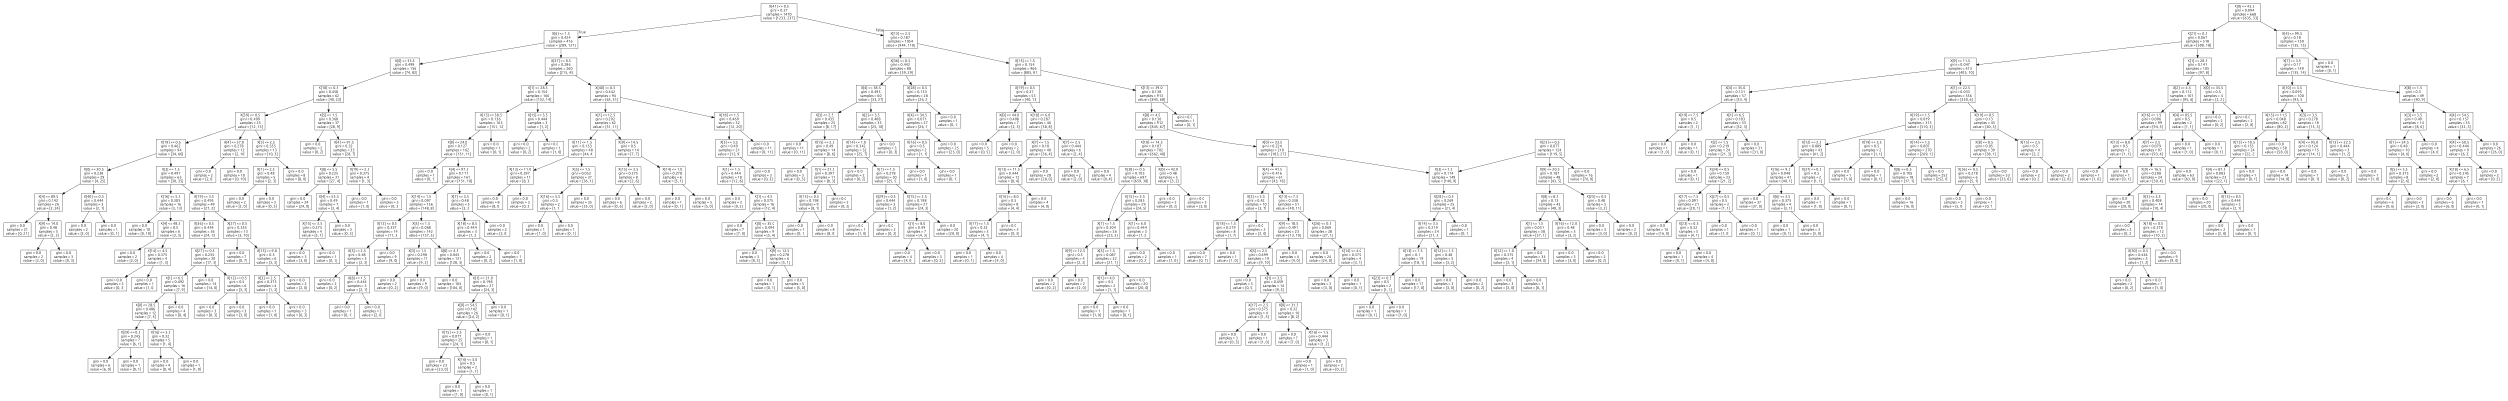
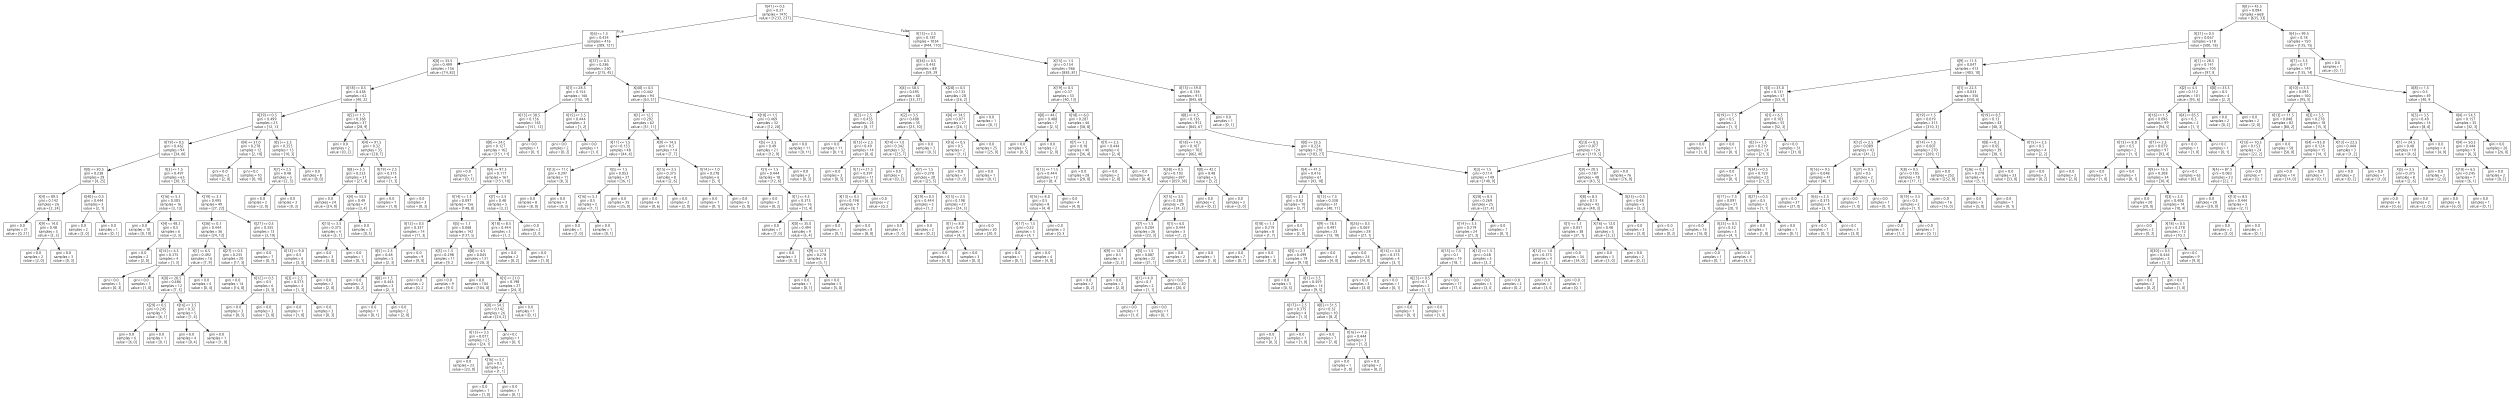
edge "X[19] <= 3.5 gini = 0.5 samples = 2 value = [1, 1]" -> "X[8] <= 0.5 gini = 0.105 samples = 18 value = [17, 1]": reversed
node "X[13] <= 7.5 gini = 0.338 samples = 51 value = [40, 11]": label "X[13] <= 7.5 gini = 0.338 samples = 51 value = [40, 11]" -> "X[13] <= 7.5 value = 0.338 samples = 51 value = [40, 11]"
edge "X[27] <= 0.5 gini = 0.255 samples = 20 value = [17, 3]" -> "X[1] <= 6.5 gini = 0.492 samples = 16 value = [7, 9]": now "X[36] <= 0.5 gini = 0.444 samples = 36 value = [24, 12]" -> "X[1] <= 6.5 gini = 0.492 samples = 16 value = [7, 9]"
